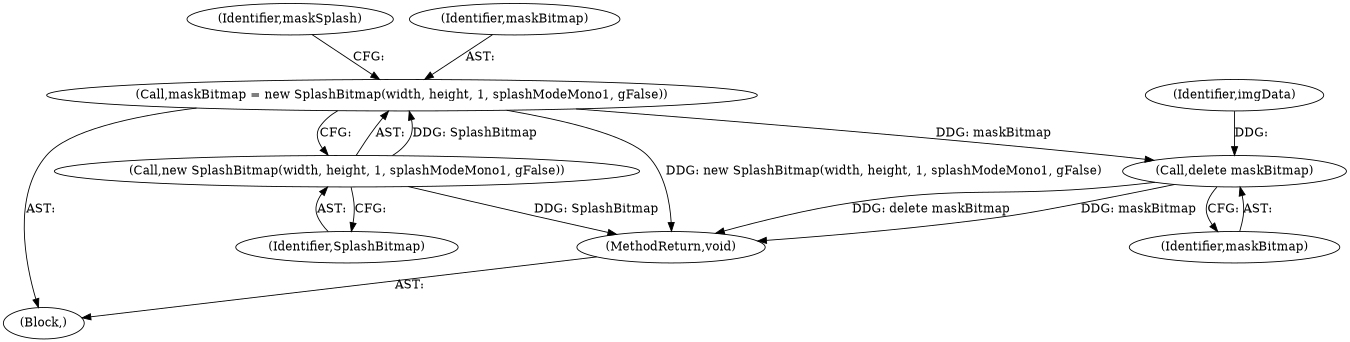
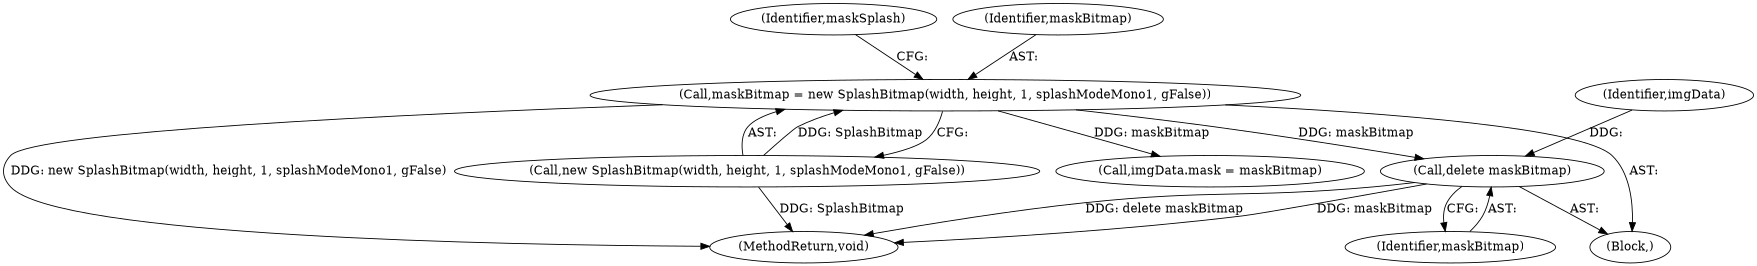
node "(Call,imgData.mask = maskBitmap)": added
node "(Identifier,SplashBitmap)": removed
edge "(MethodReturn,void)" -> "(Block,)": now "(Call,delete maskBitmap)" -> "(Block,)"
